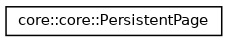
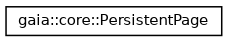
node "core::core::PersistentPage": label "core::core::PersistentPage" -> "gaia::core::PersistentPage"
